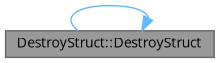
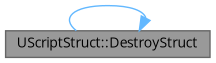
node "DestroyStruct::DestroyStruct": label "DestroyStruct::DestroyStruct" -> "UScriptStruct::DestroyStruct"
